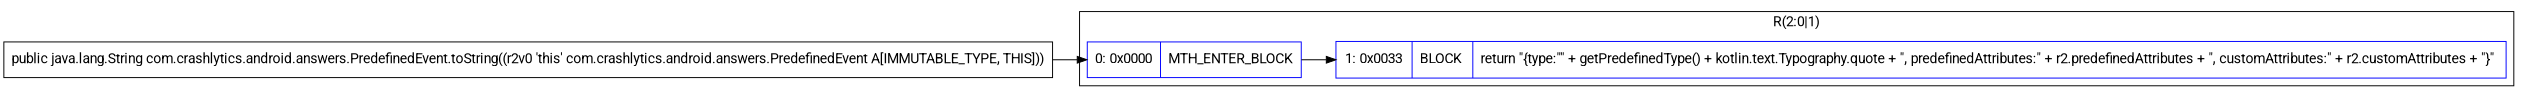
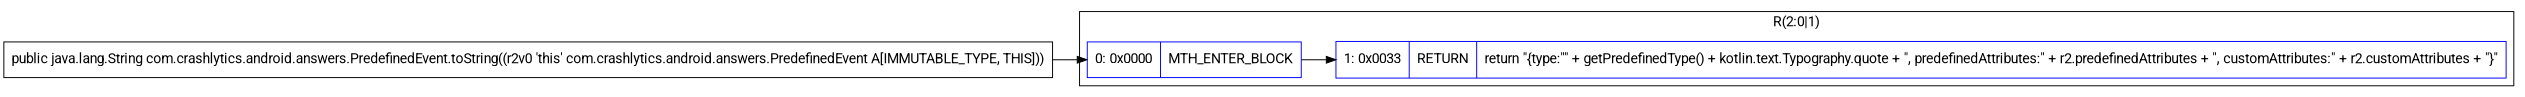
node "1: 0x0033": text "BLOCK" -> "RETURN"
